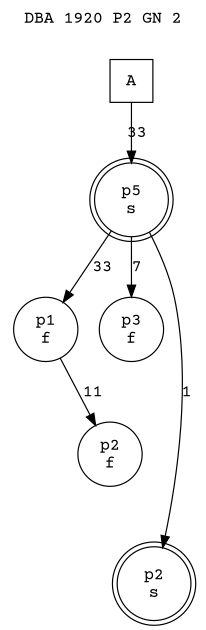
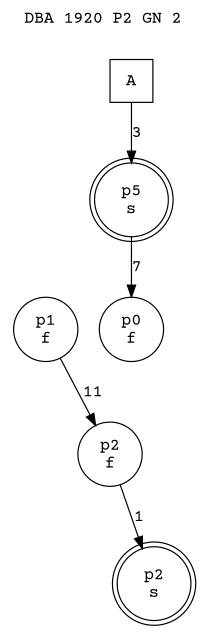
edge "A" -> "p5 s": label "33" -> "3"
edge "p5 s" -> "p1 f": removed, label "33"
node "p3 f": label "p3 f" -> "p0 f"
edge "p5 s" -> "p2 s": now "p2 f" -> "p2 s"
